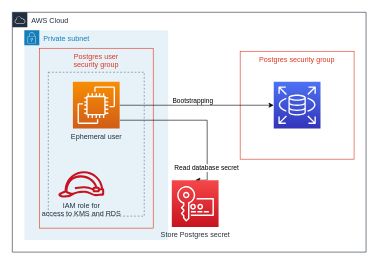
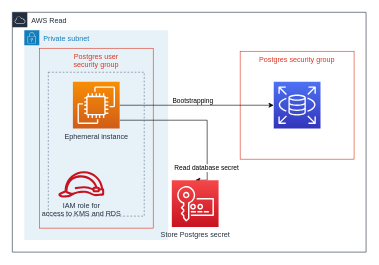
node "AWS Cloud": label "AWS Cloud" -> "AWS Read"
node "Ephemeral user": label "Ephemeral user" -> "Ephemeral instance"
